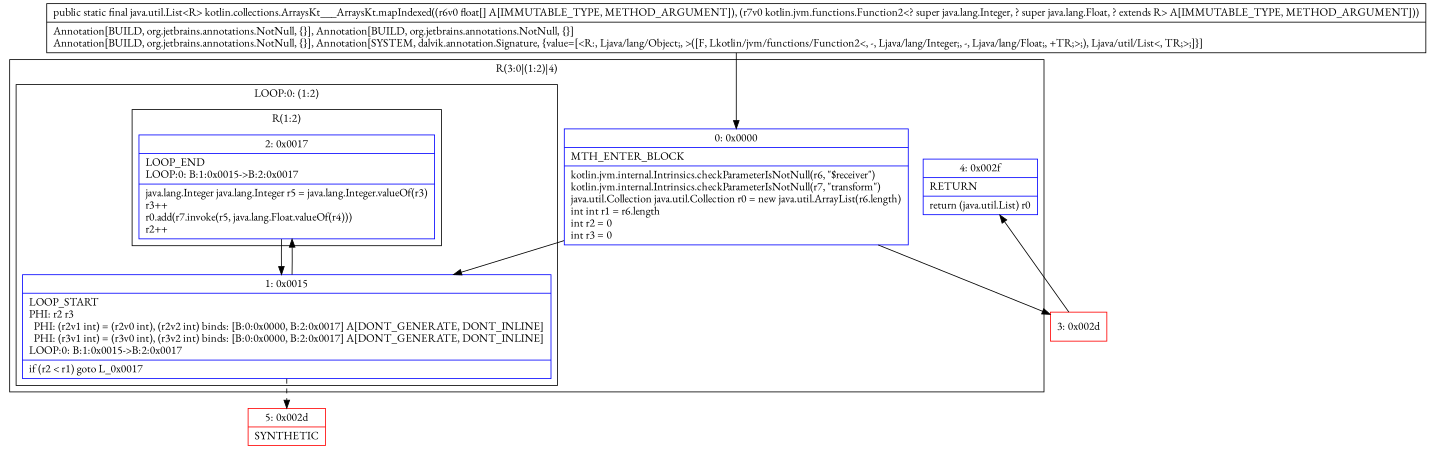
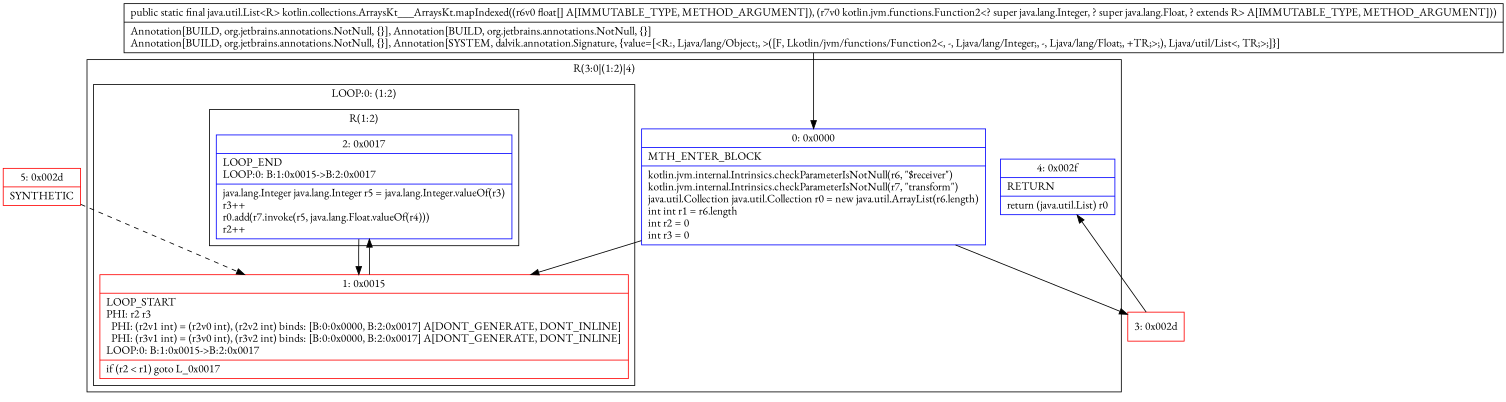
node "1: 0x0015": color blue -> red
edge "1: 0x0015" -> "5: 0x002d": reversed
